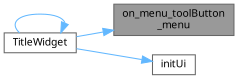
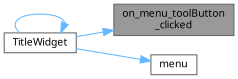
node "on_menu_toolButton _menu": label "on_menu_toolButton _menu" -> "on_menu_toolButton _clicked"
node "initUi": label "initUi" -> "menu"
